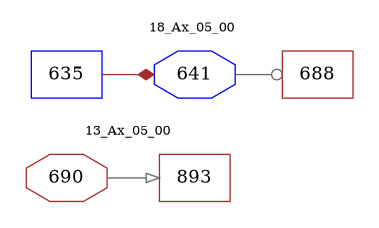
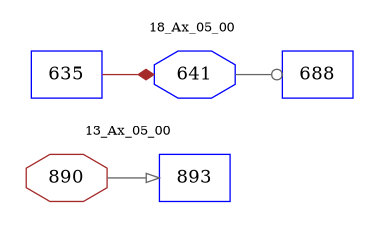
node "688": color brown -> blue
node "690": label "690" -> "890"
node "893": color brown -> blue
